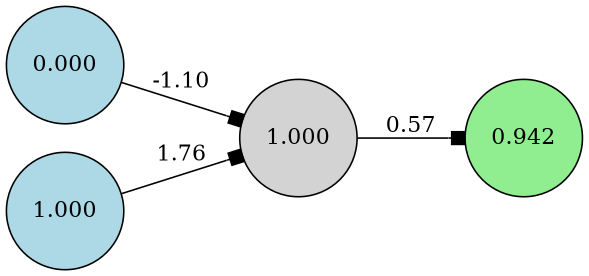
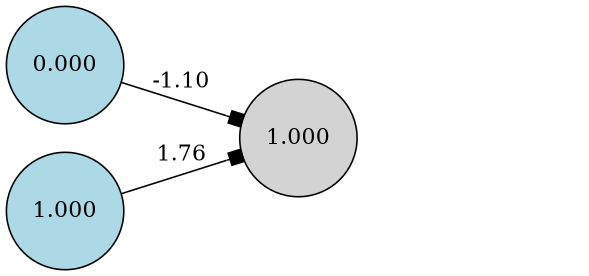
node "0.942": removed
